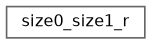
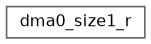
node "size0_size1_r": label "size0_size1_r" -> "dma0_size1_r"
